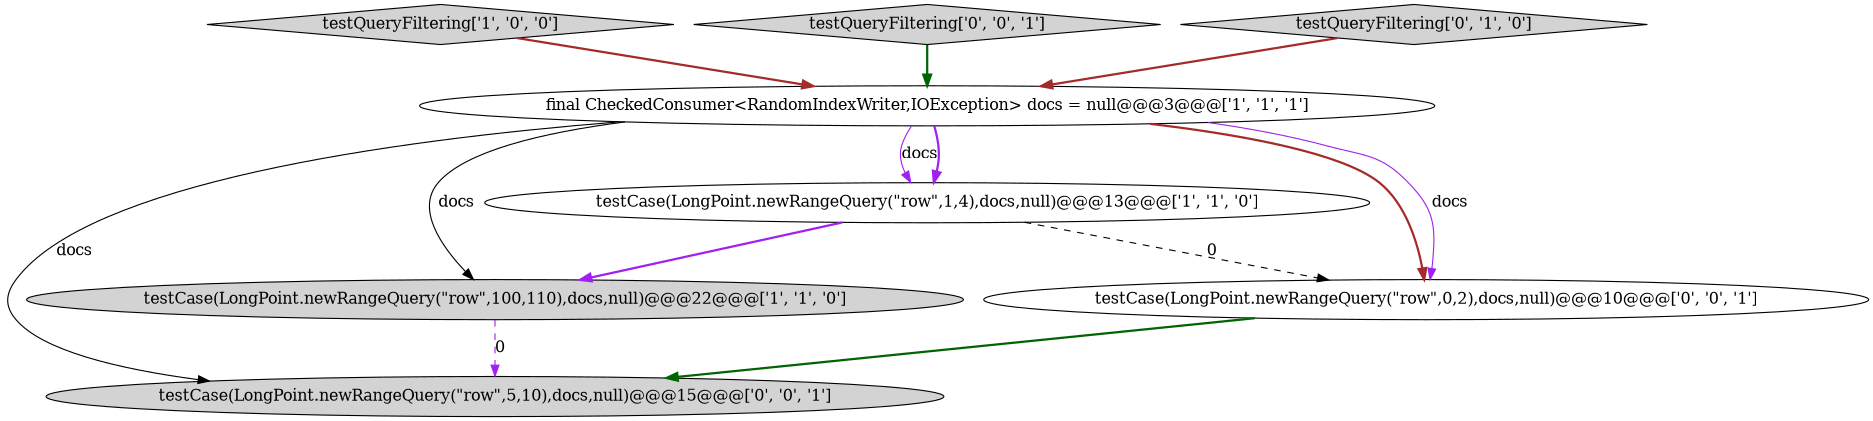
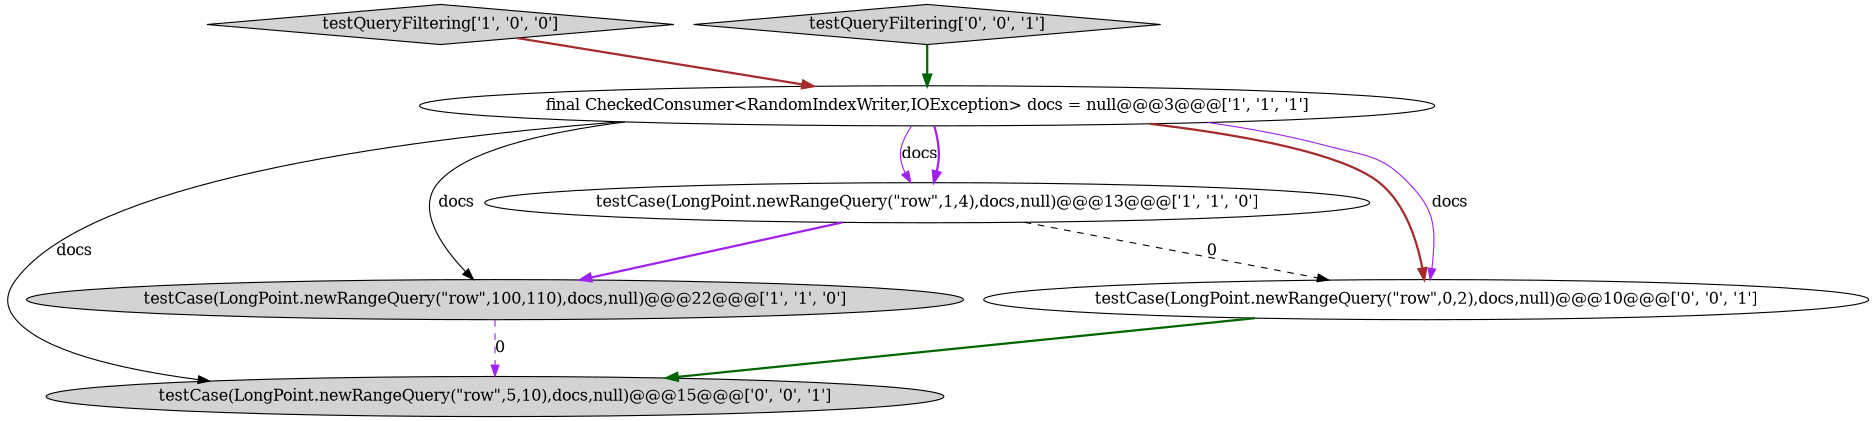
node "testQueryFiltering['0', '1', '0']": removed
